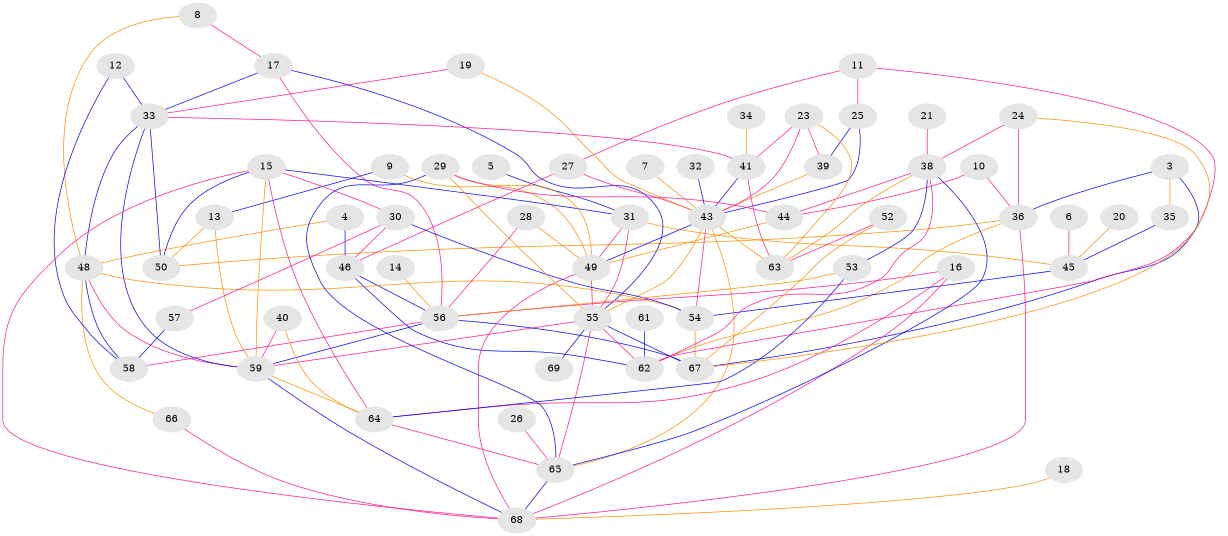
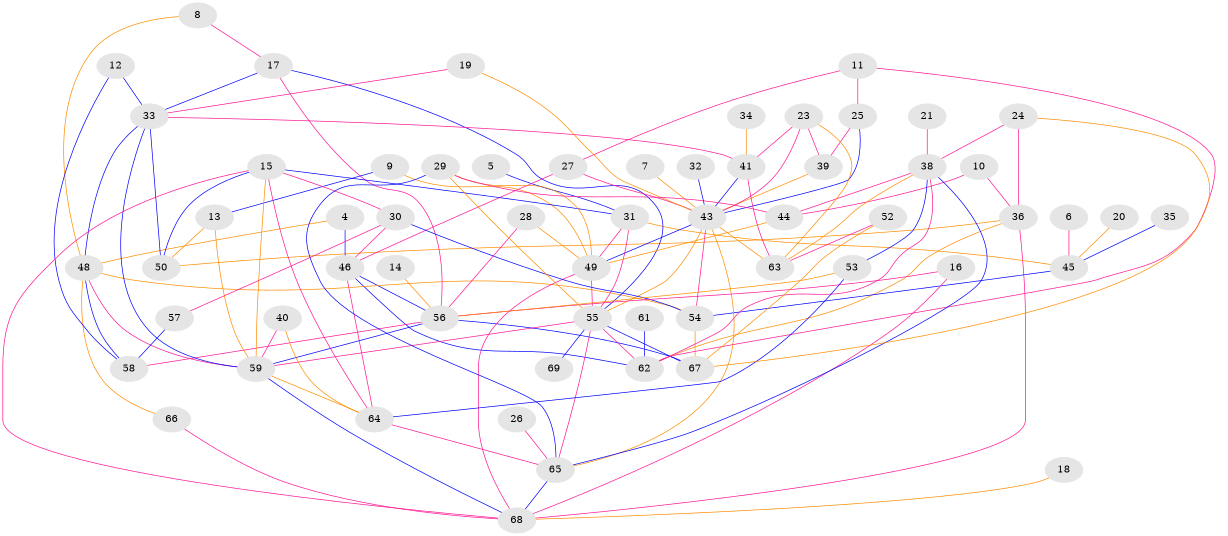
edge "25" -- "39": color blue -> deeppink
node "3": removed
edge "16" -- "64": now "46" -- "64"
